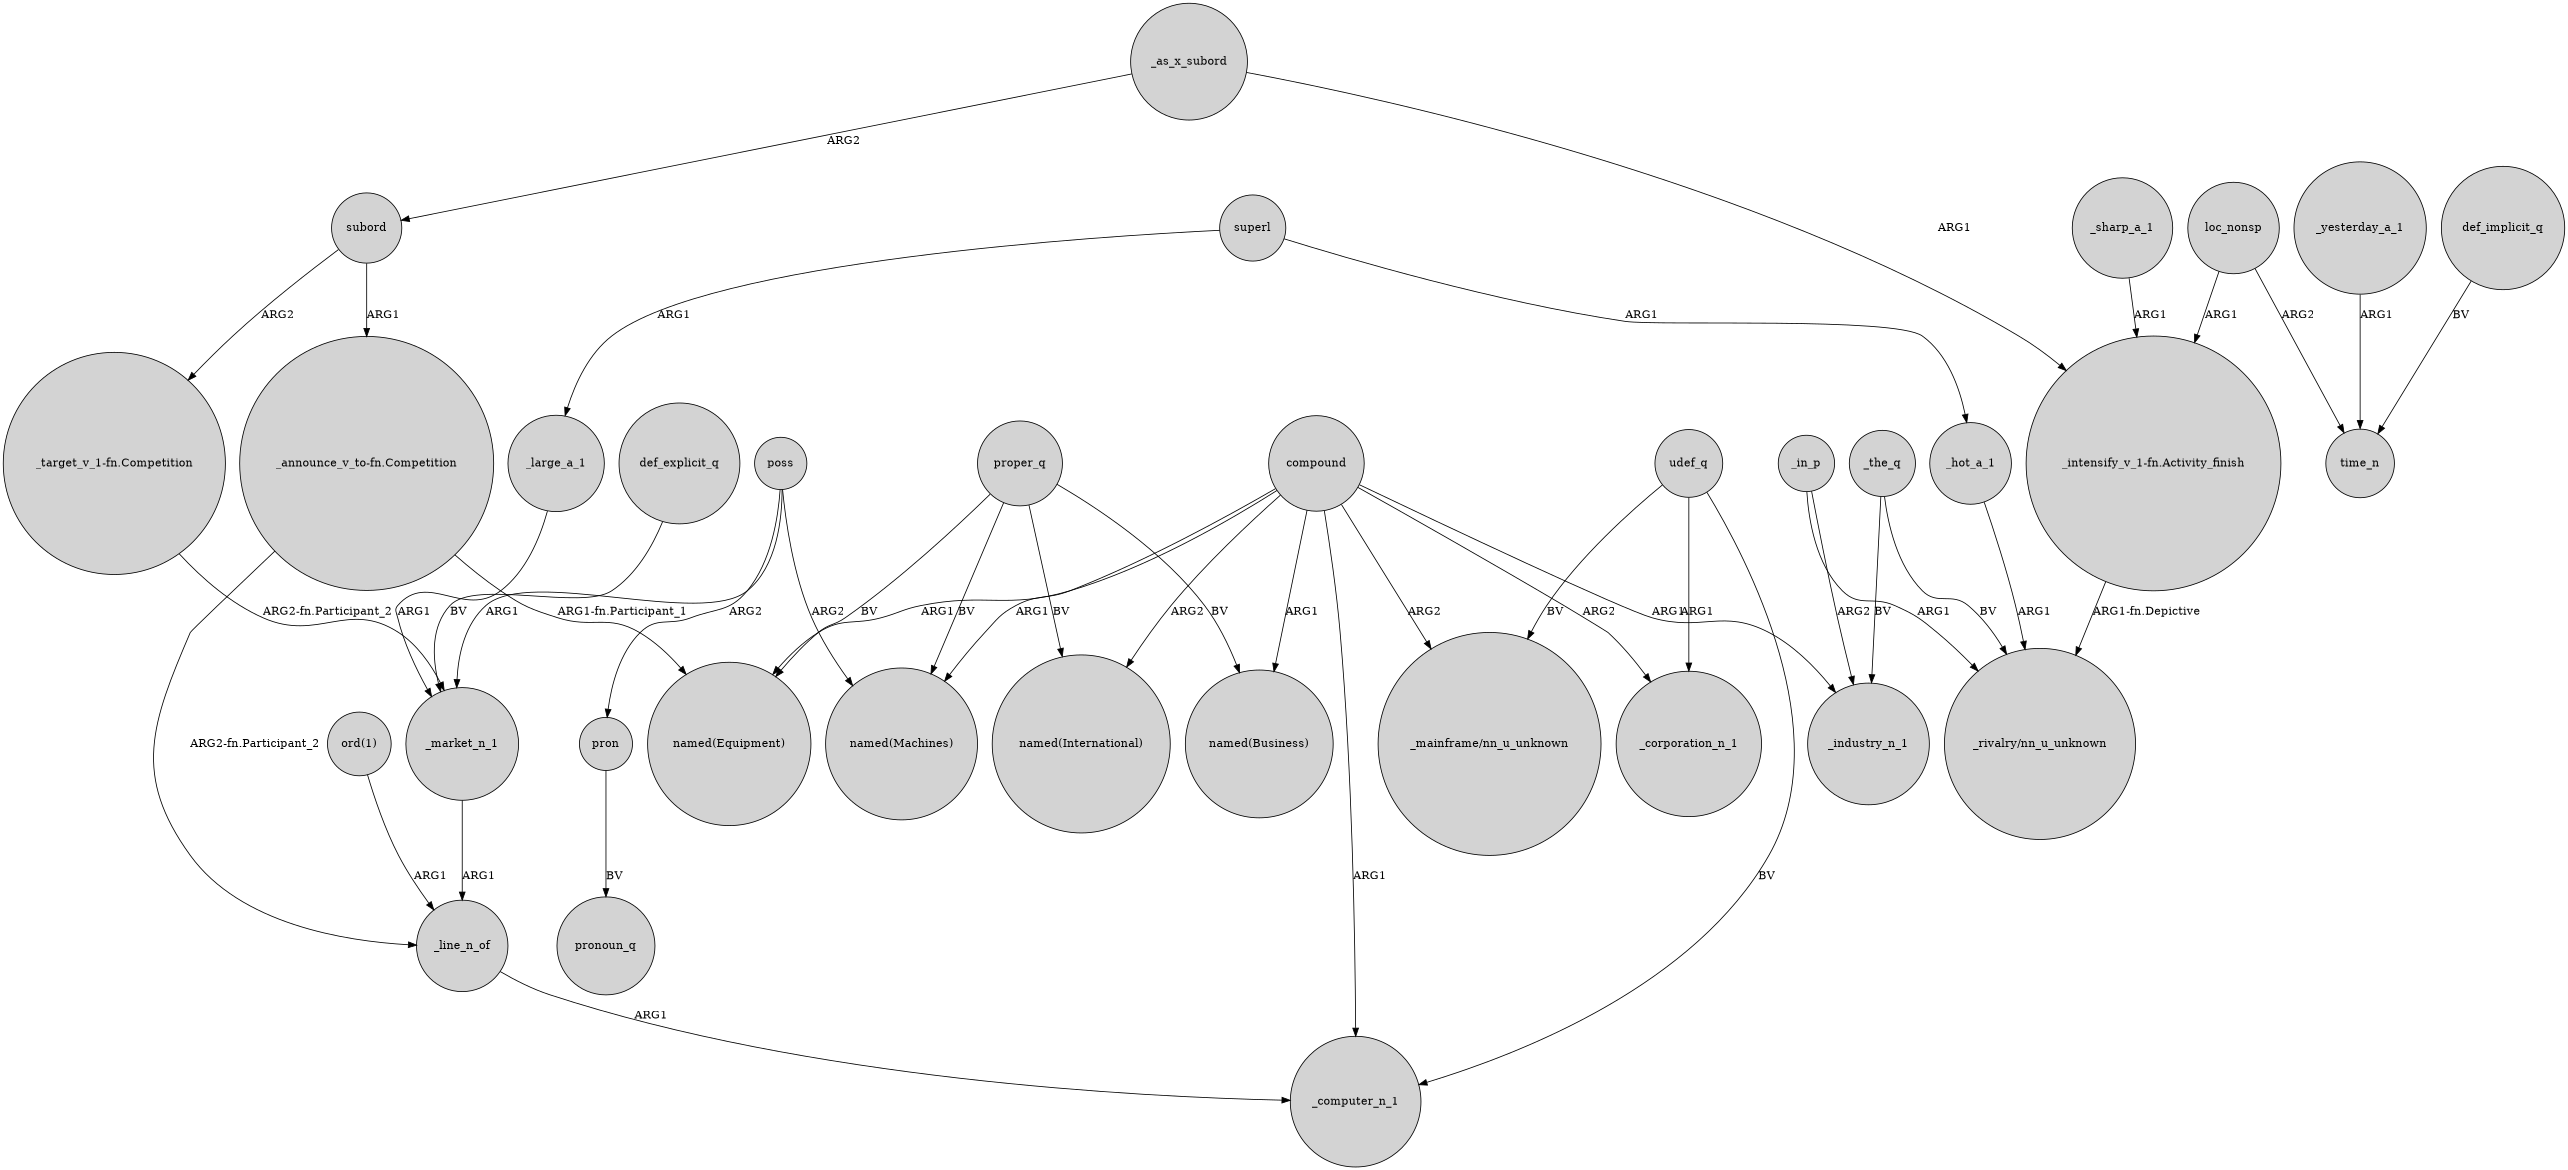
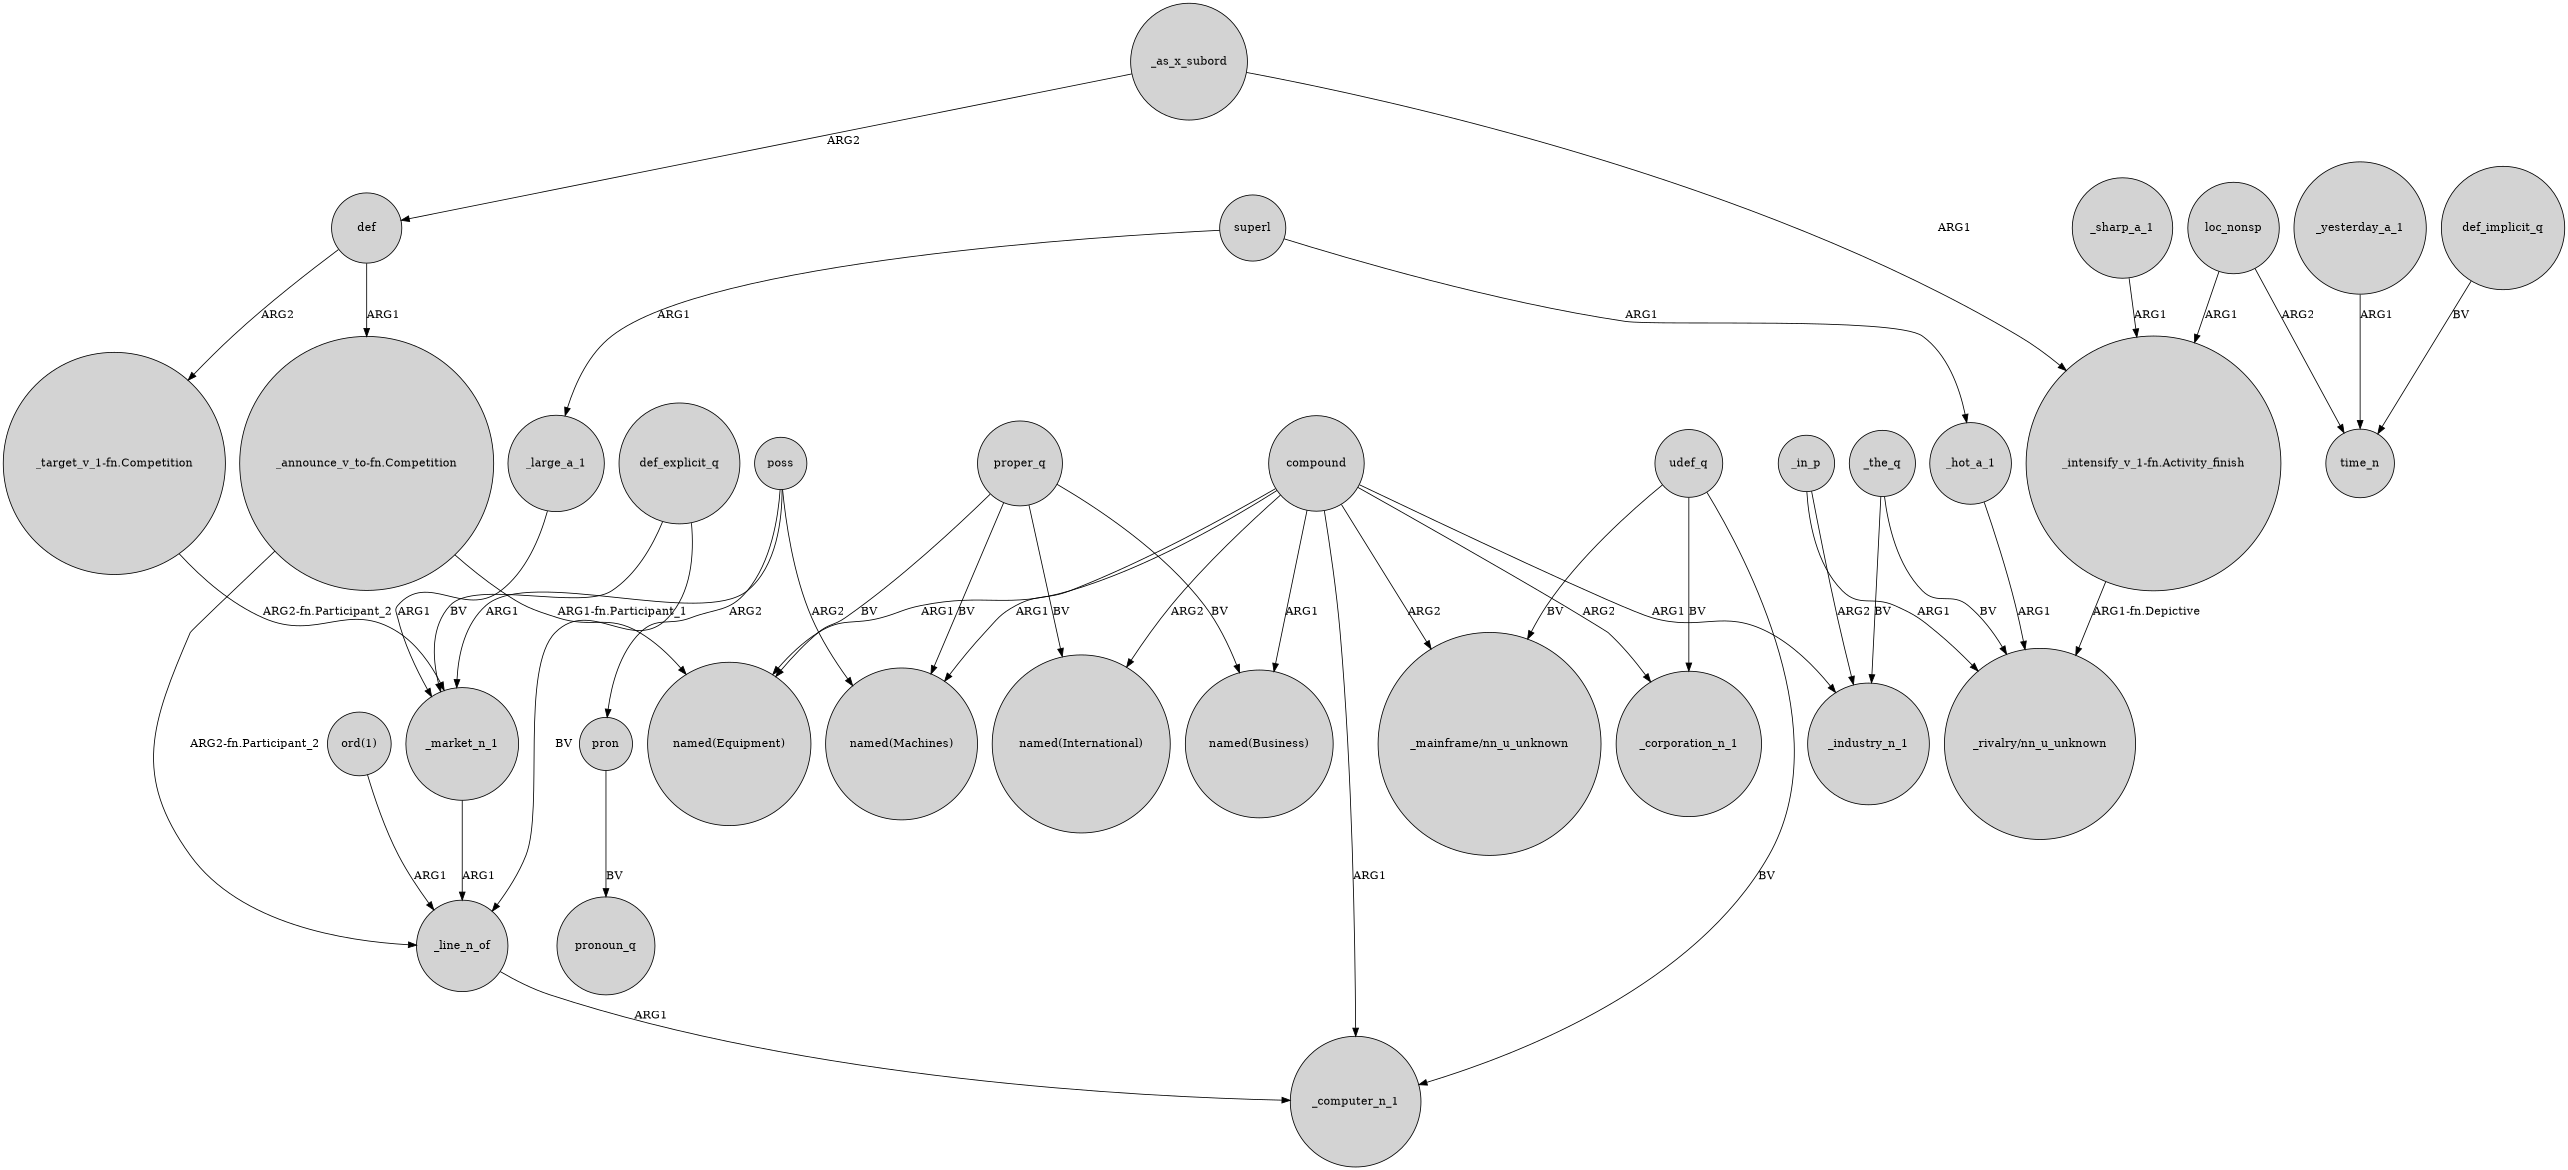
node "subord": label "subord" -> "def"
edge "udef_q" -> "_corporation_n_1": label "ARG1" -> "BV"
edge "def_explicit_q" -> "_line_n_of": added, label "BV"
